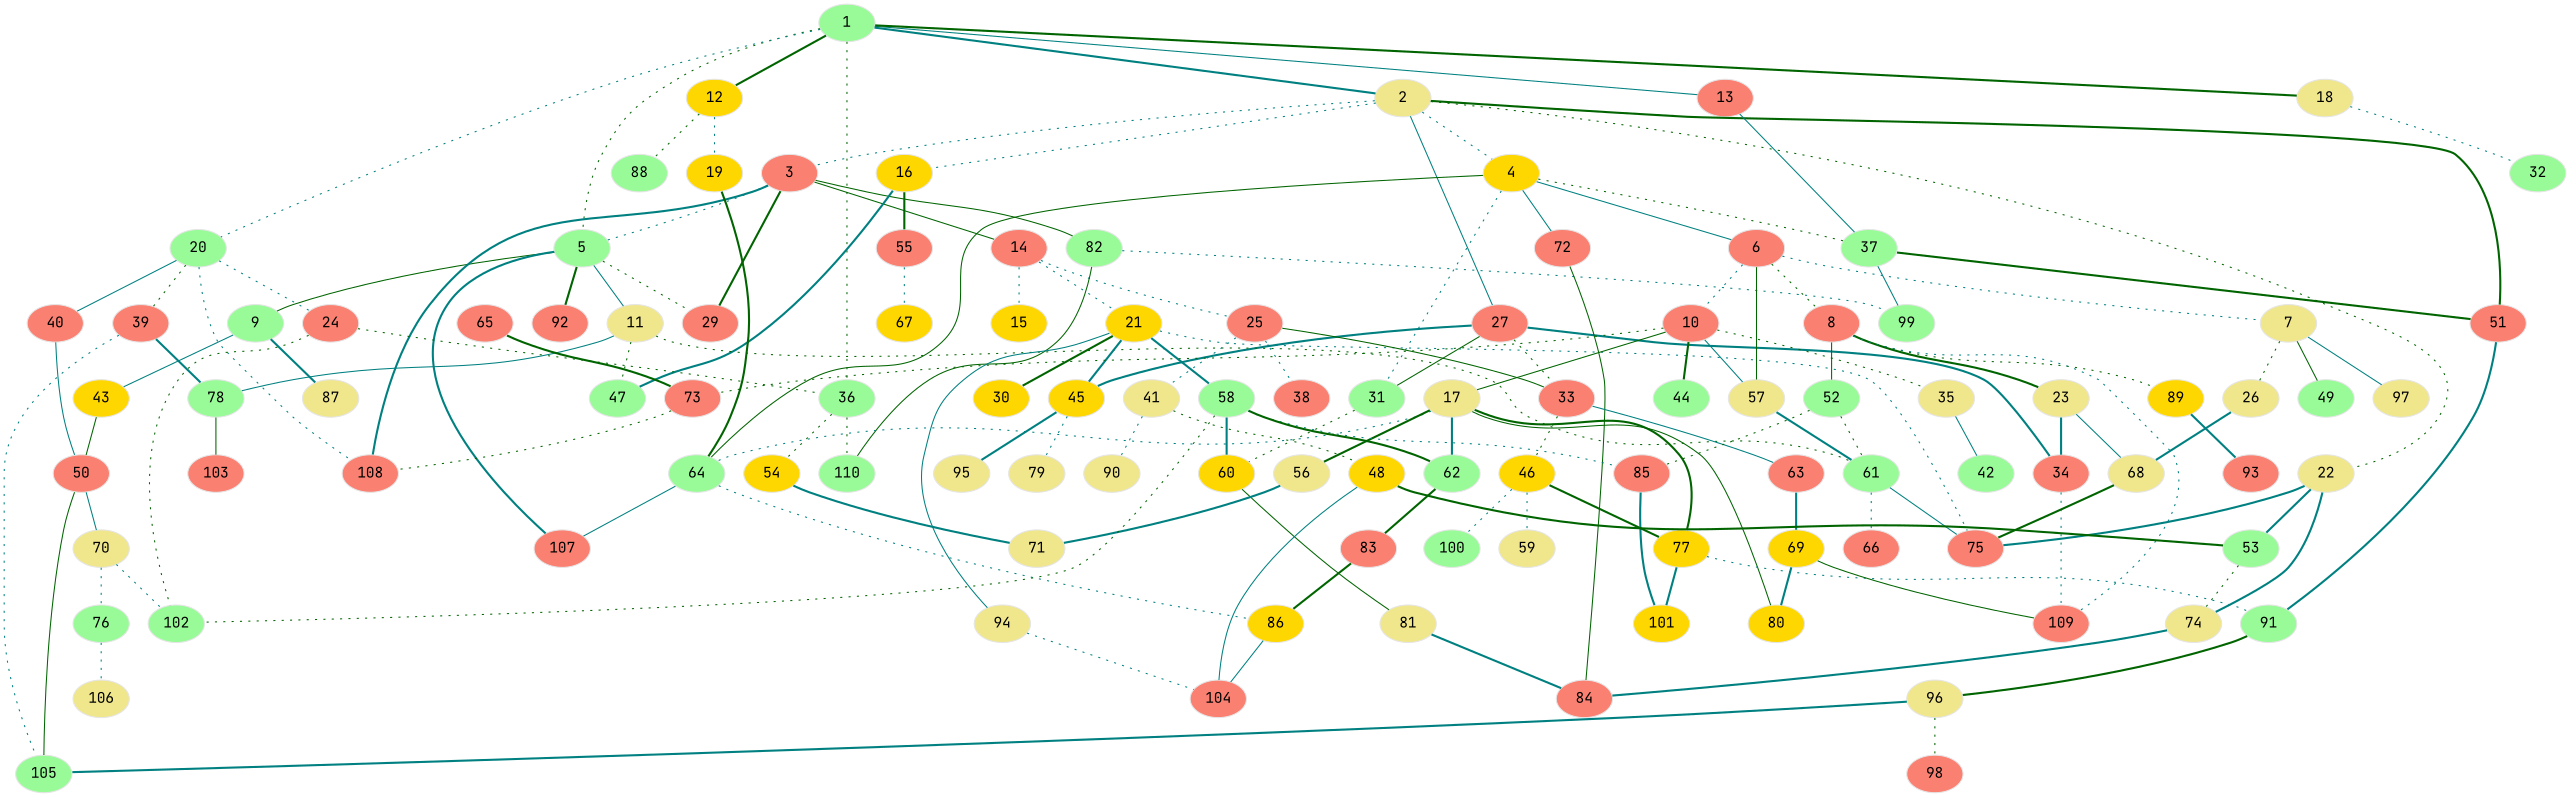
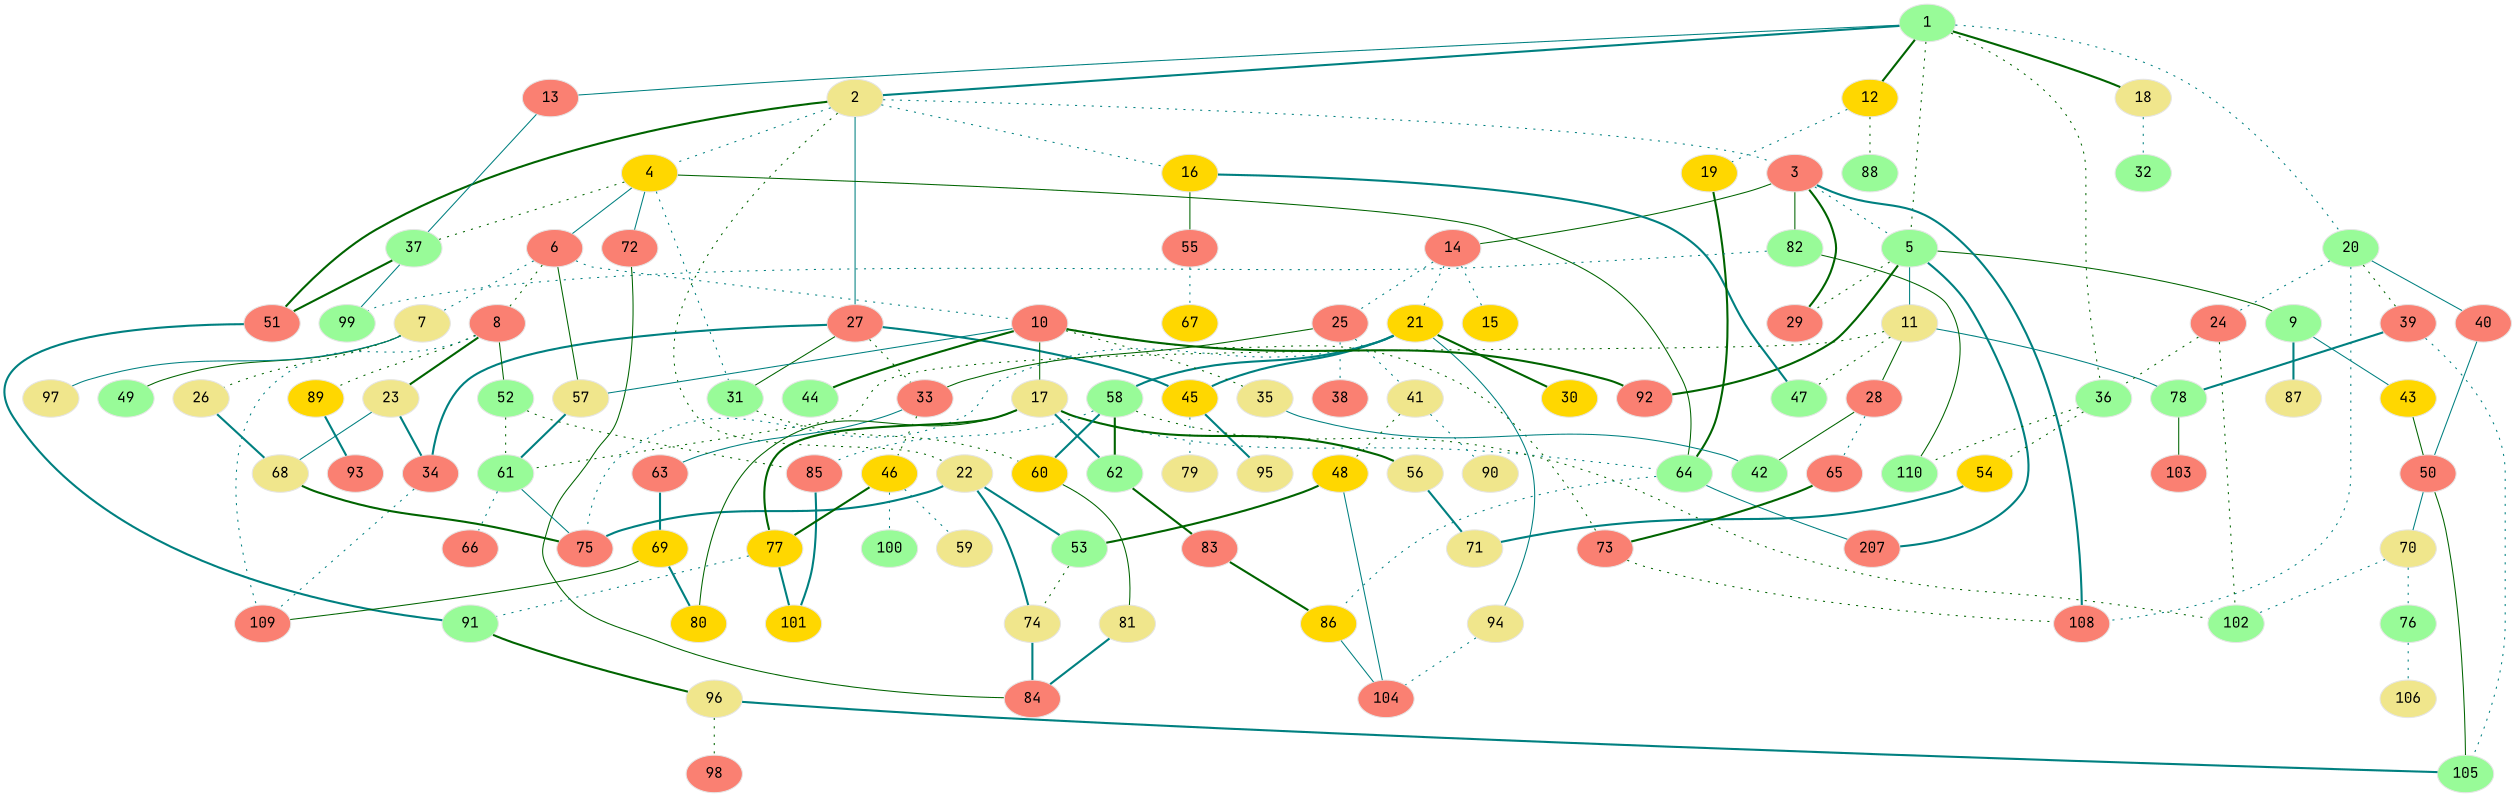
edge "16" -- "55": style bold -> solid
edge "10" -- "92": added
node "28": added
node "107": label "107" -> "207"
